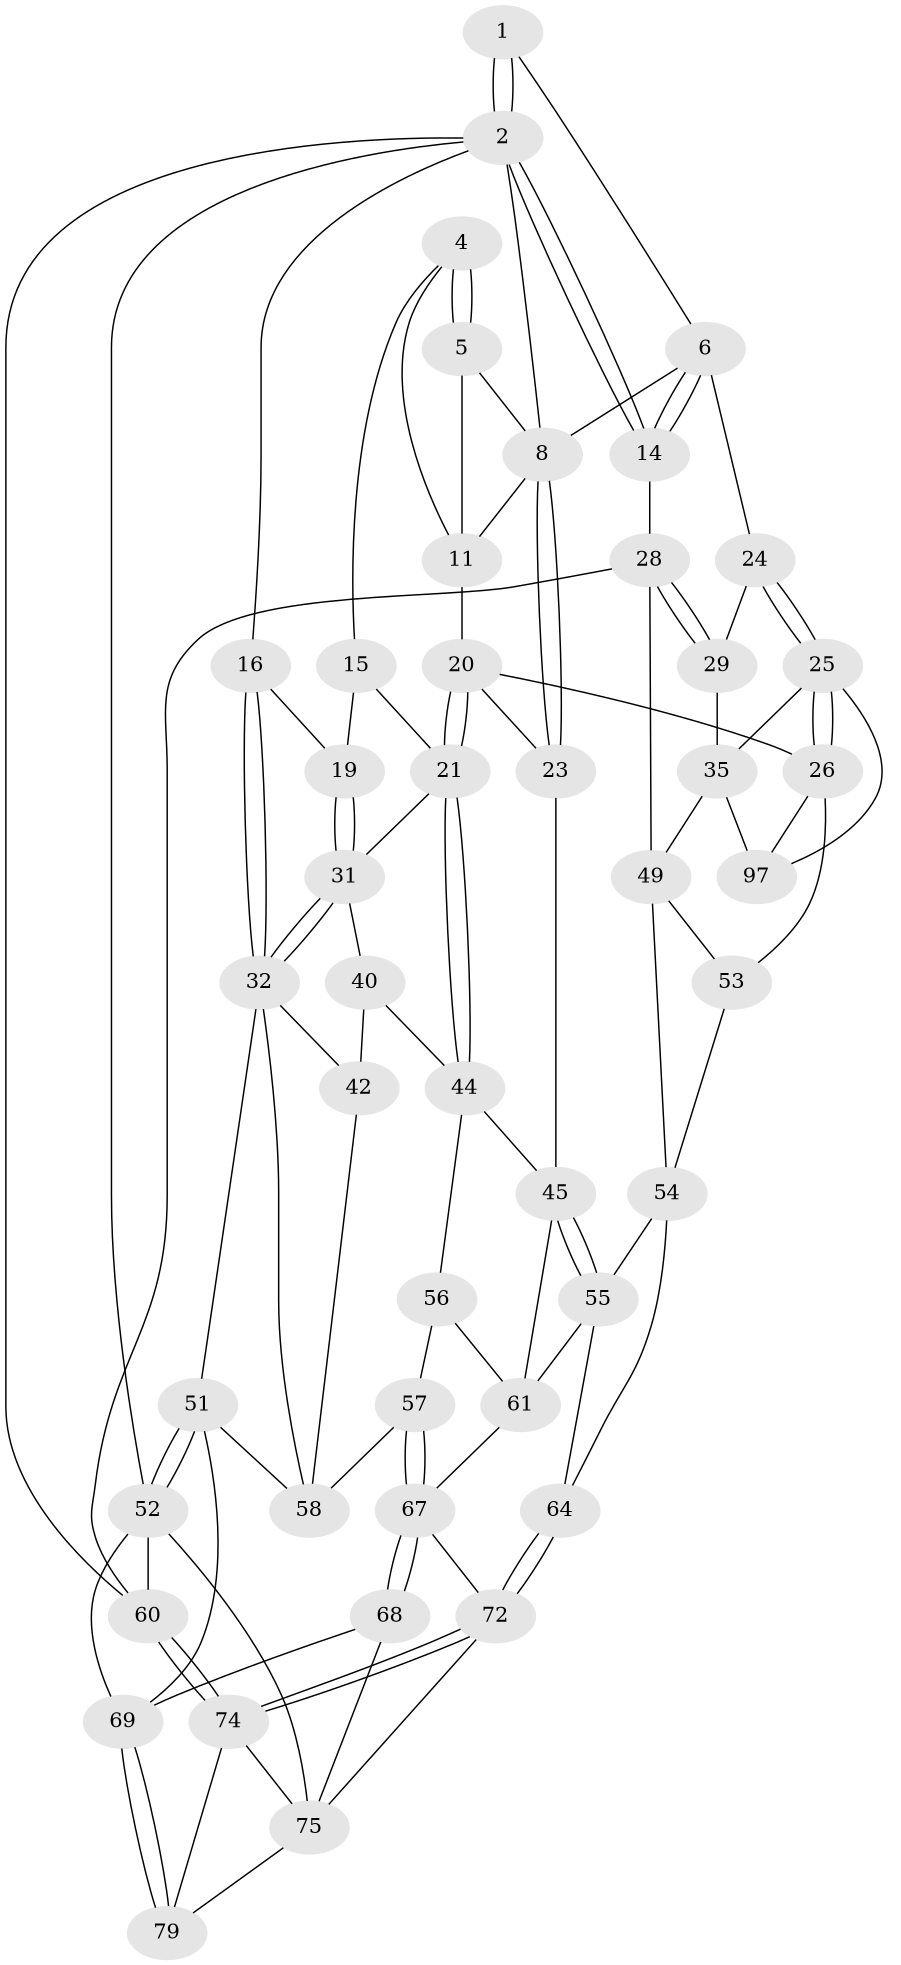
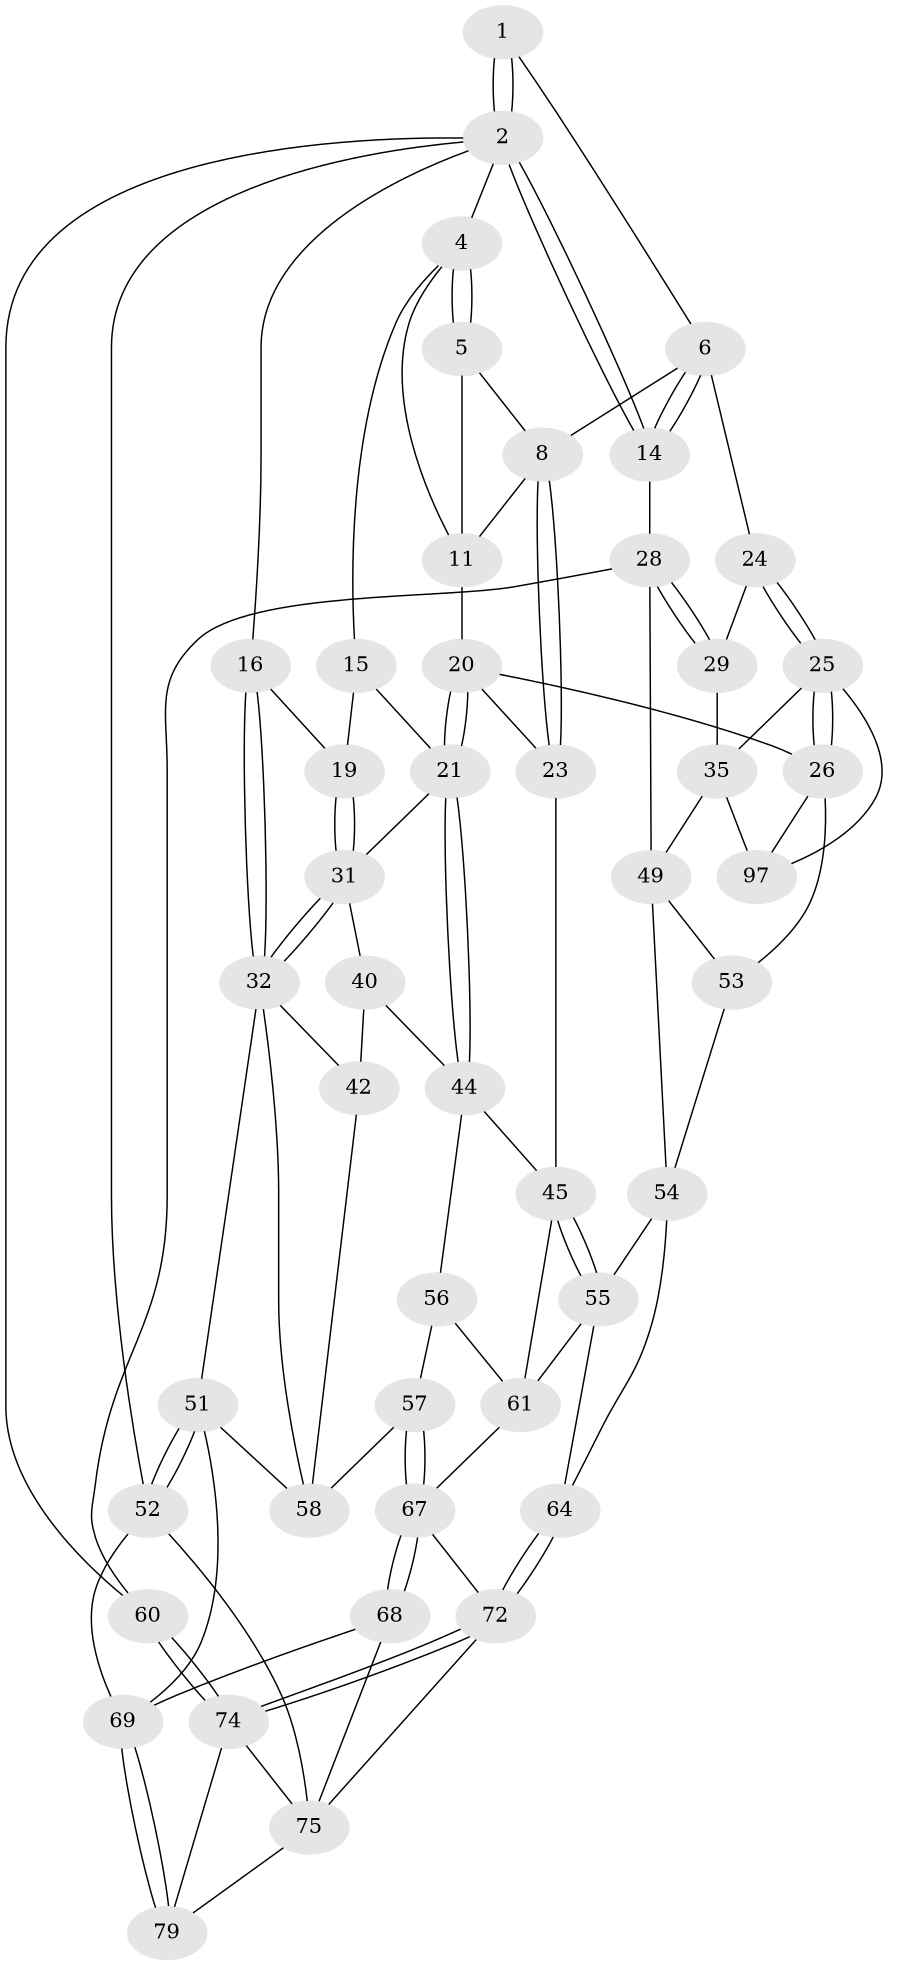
edge "2" -- "8": now "2" -- "4"
edge "52" -- "60": removed
